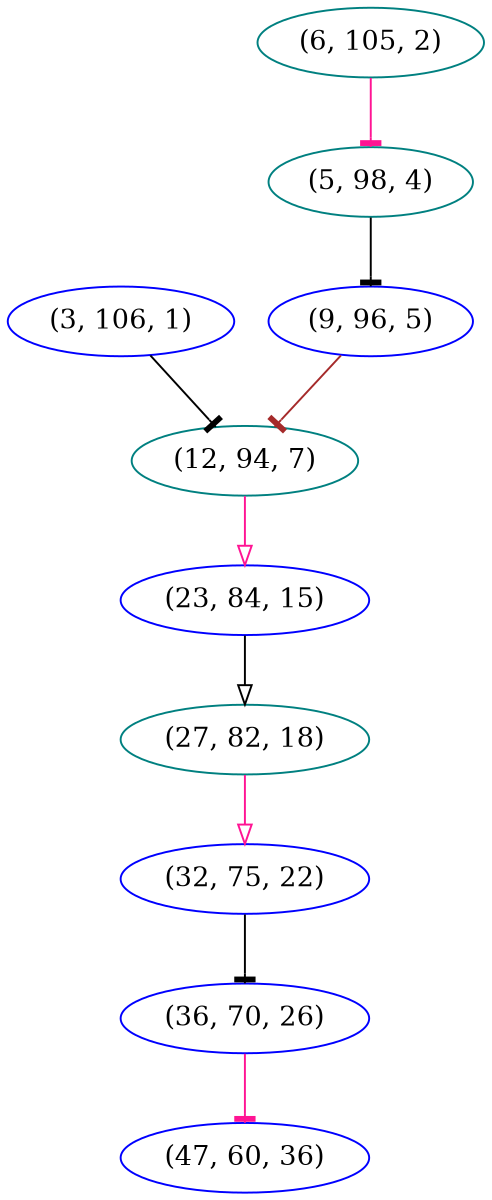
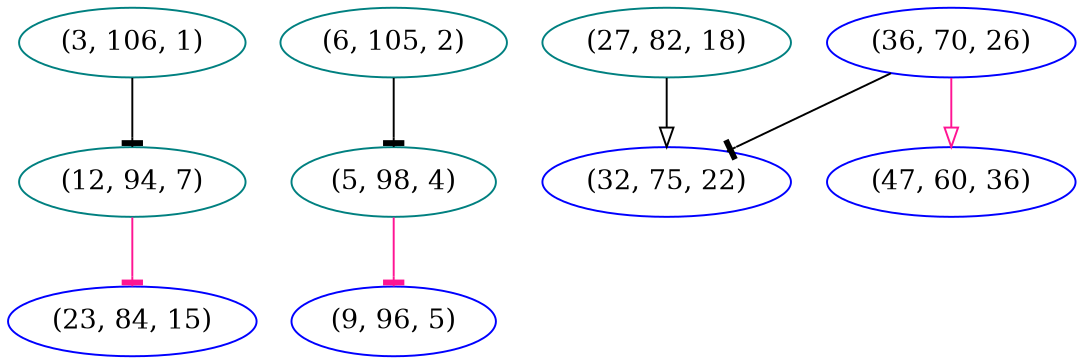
edge "(6, 105, 2)" -> "(5, 98, 4)": color deeppink -> black
edge "(5, 98, 4)" -> "(9, 96, 5)": color black -> deeppink
node "(3, 106, 1)": color blue -> teal
edge "(9, 96, 5)" -> "(12, 94, 7)": removed
edge "(12, 94, 7)" -> "(23, 84, 15)": arrowhead onormal -> tee
edge "(23, 84, 15)" -> "(27, 82, 18)": removed
edge "(27, 82, 18)" -> "(32, 75, 22)": color deeppink -> black
edge "(32, 75, 22)" -> "(36, 70, 26)": reversed
edge "(36, 70, 26)" -> "(47, 60, 36)": arrowhead tee -> onormal
